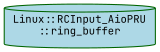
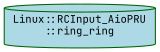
node "Linux::RCInput_AioPRU ::ring_buffer": label "Linux::RCInput_AioPRU ::ring_buffer" -> "Linux::RCInput_AioPRU ::ring_ring"
